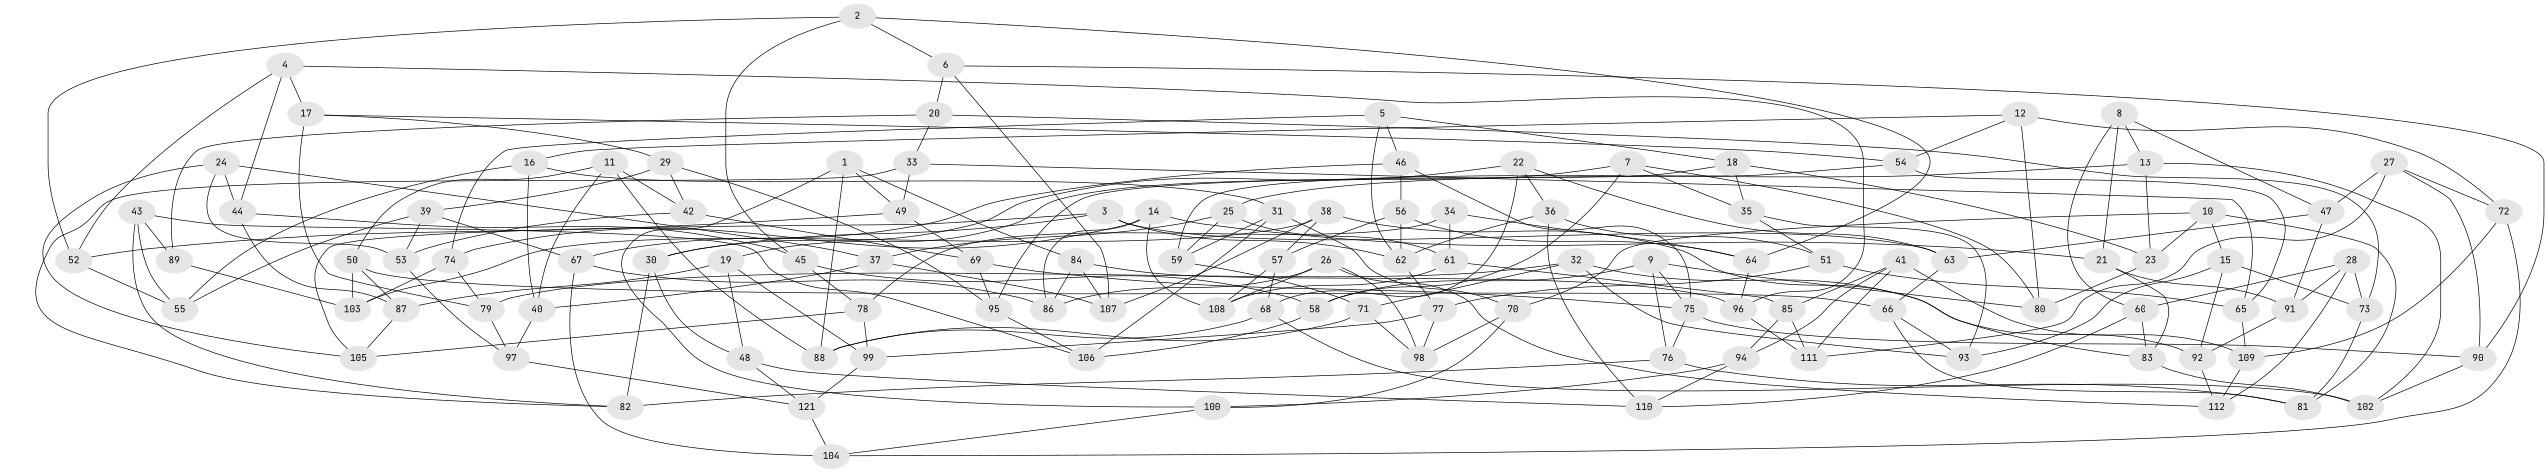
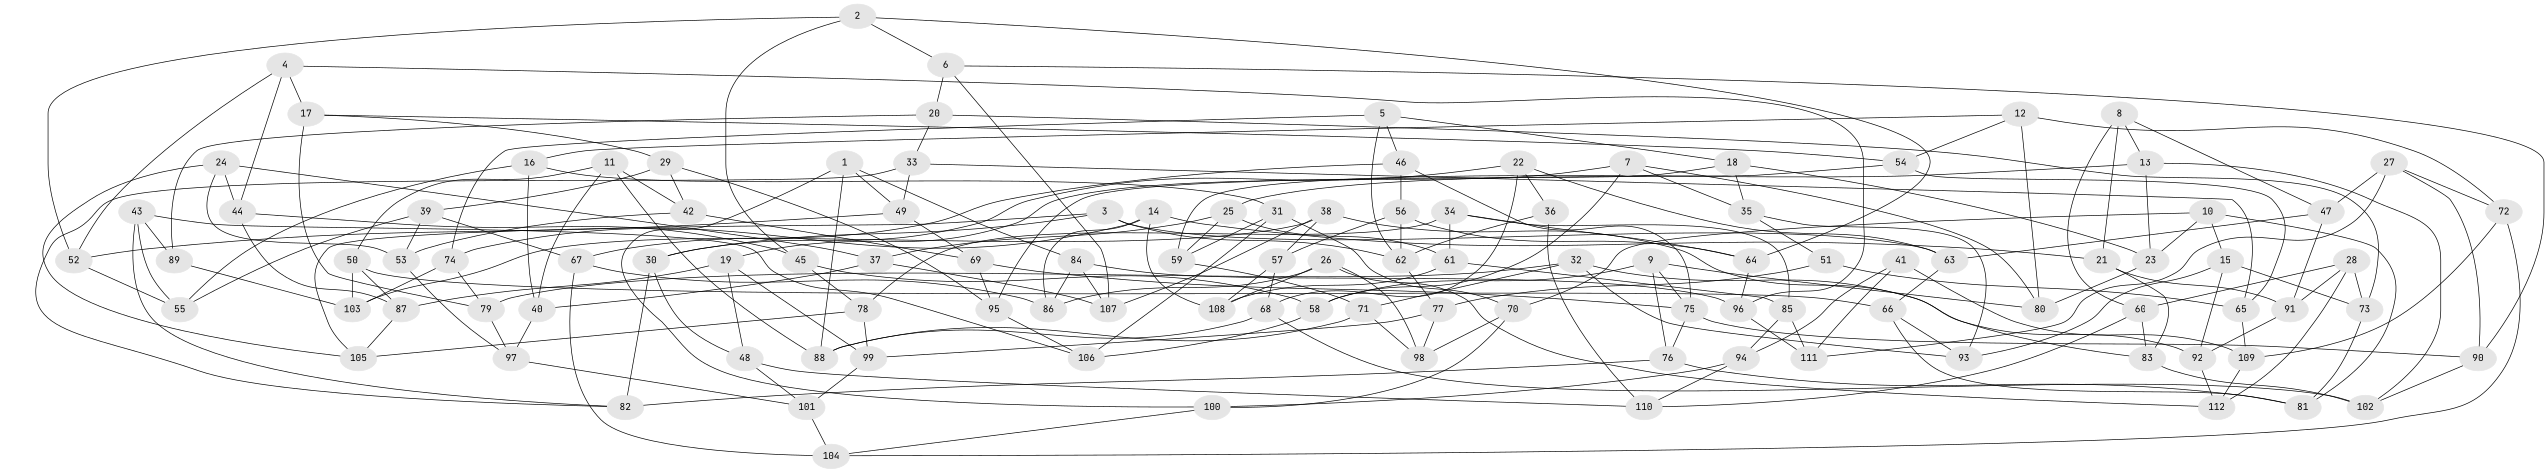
edge "36" -- "51": removed
edge "41" -- "85": now "34" -- "85"
node "121": label "121" -> "101"
